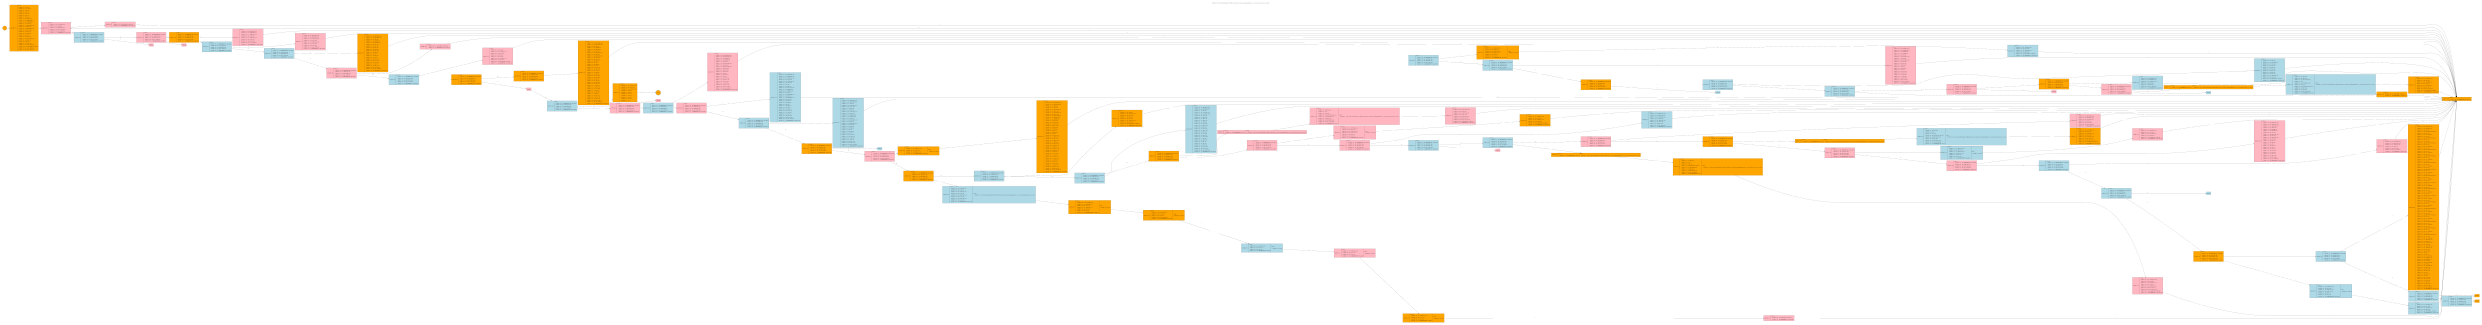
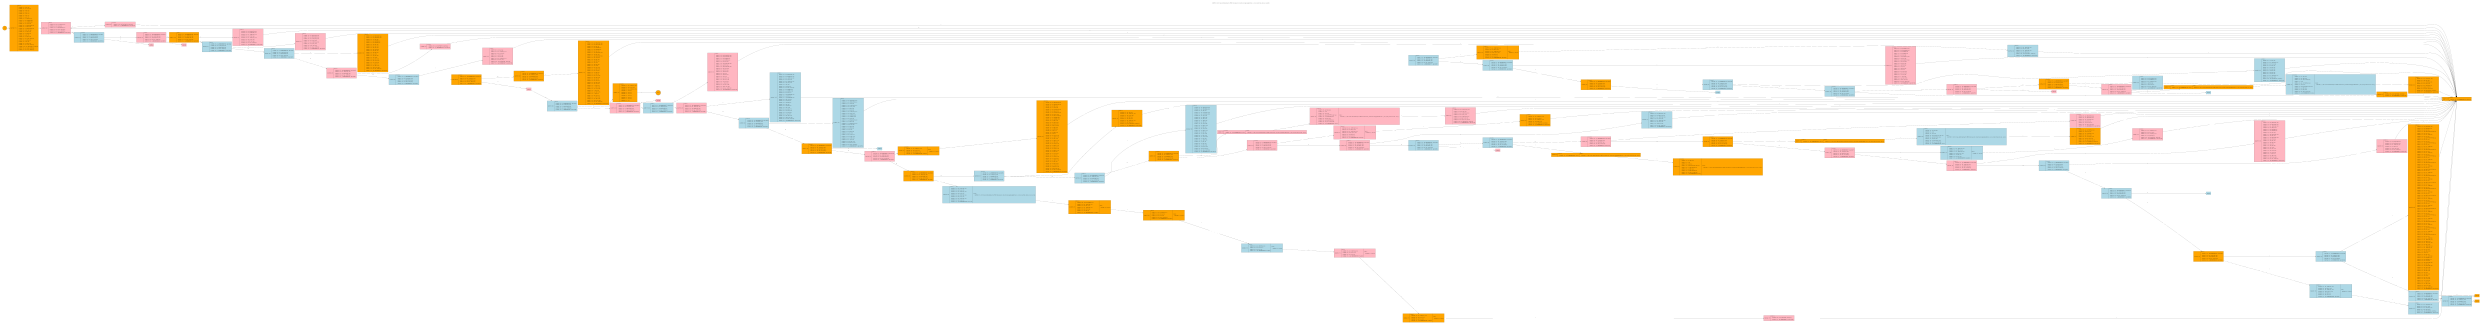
node "0x401fb7 [47]": removed
